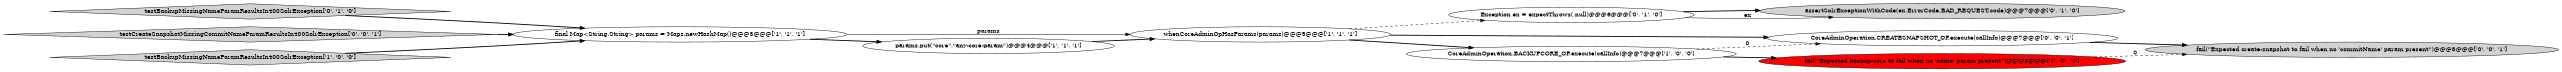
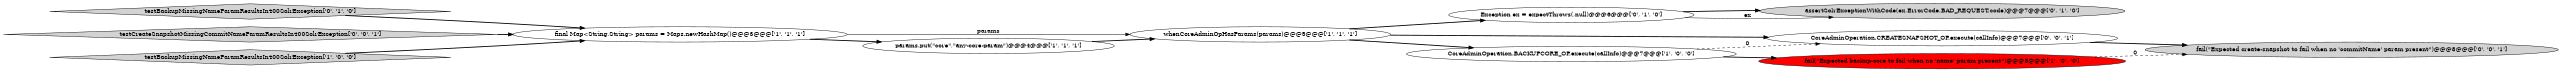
edge "whenCoreAdminOpHasParams(params)@@@5@@@['1', '1', '1']" -> "Exception ex = expectThrows(,null)@@@6@@@['0', '1', '0']": style dashed -> bold
